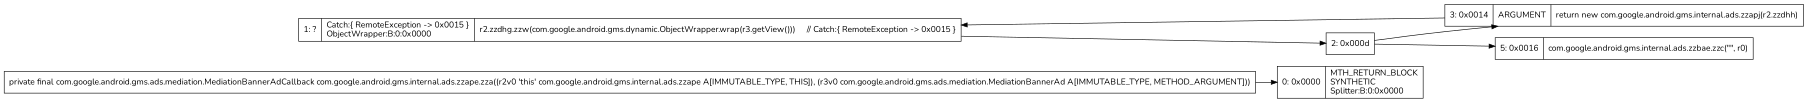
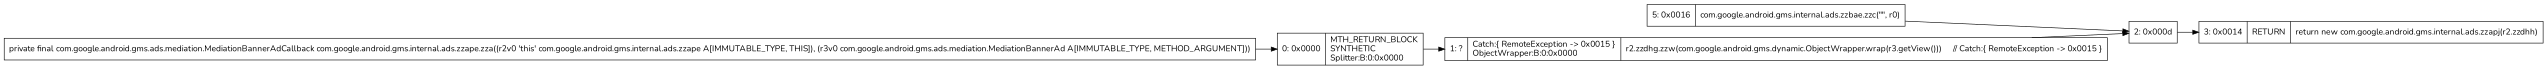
node "3: 0x0014": text "ARGUMENT" -> "RETURN"
edge "3: 0x0014" -> "1: ?": now "0: 0x0000" -> "1: ?"
edge "2: 0x000d" -> "5: 0x0016": reversed
